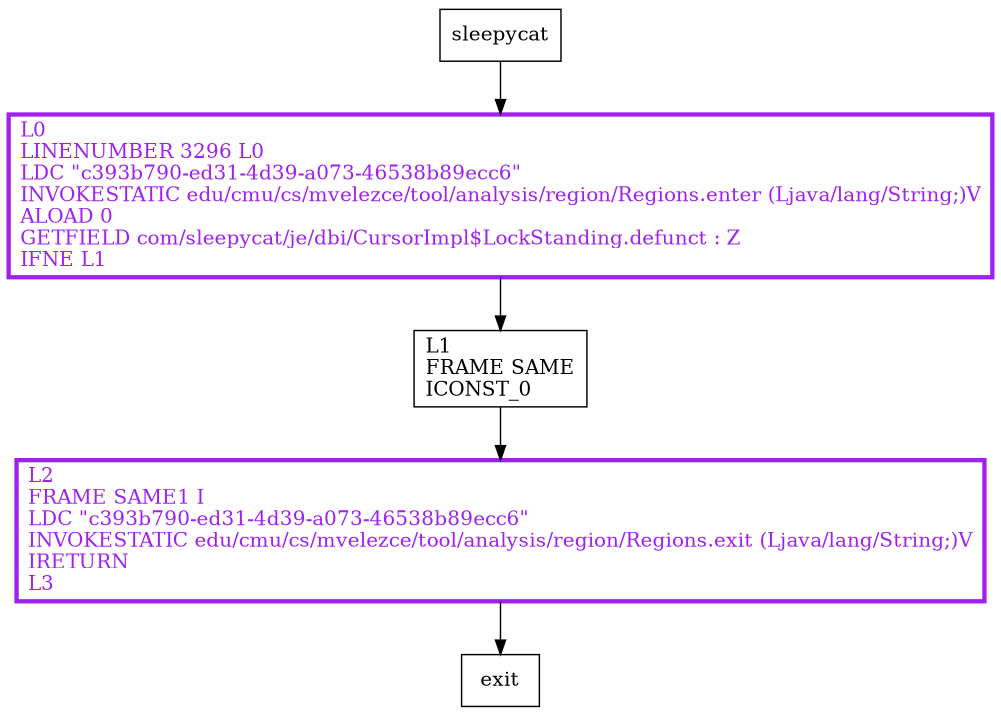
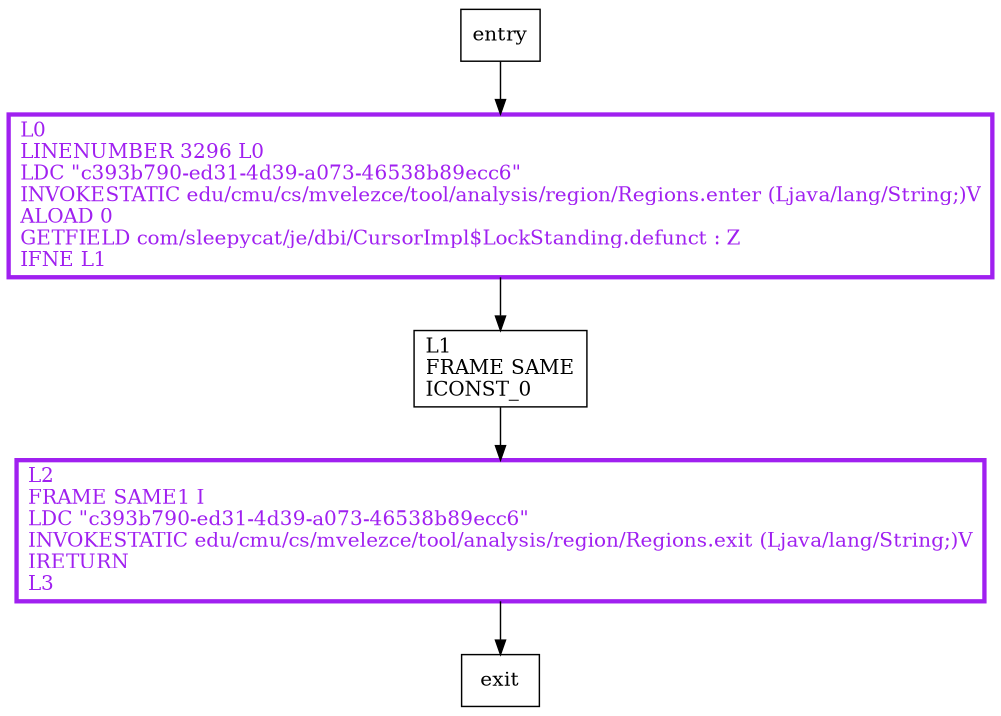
node "sleepycat": label "sleepycat" -> "entry"
